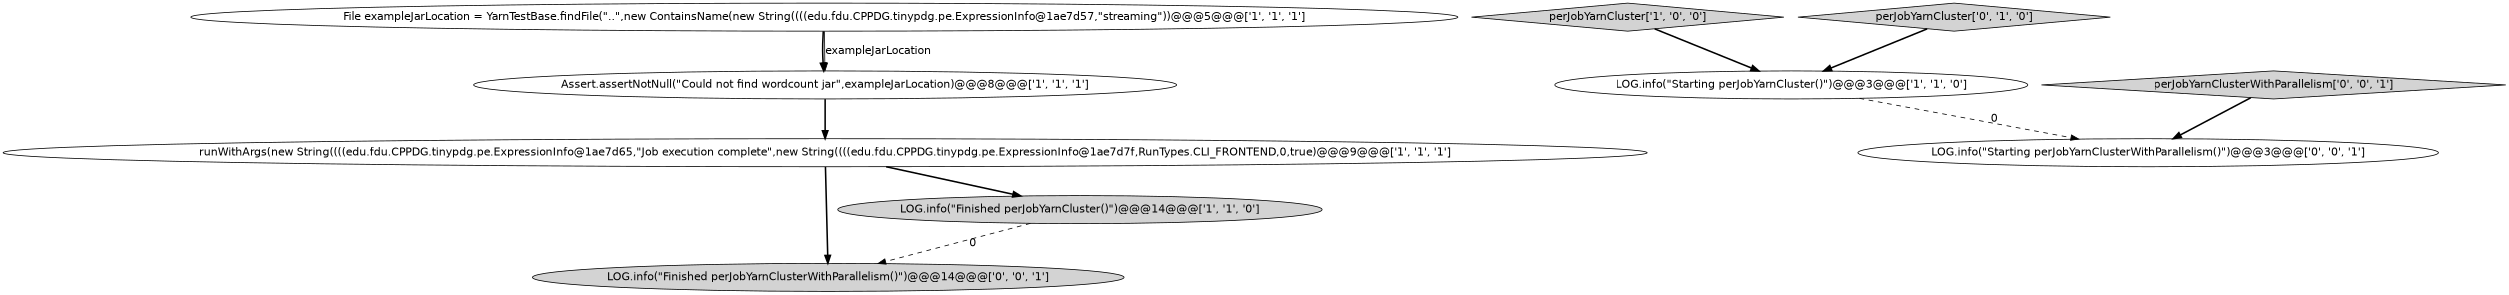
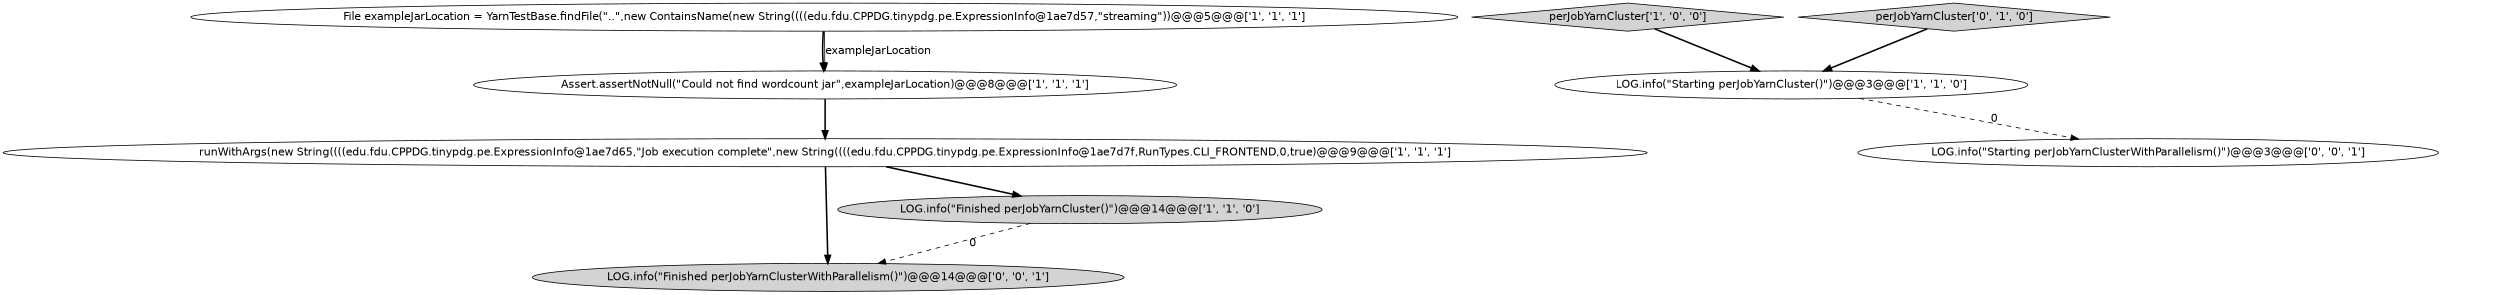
node "perJobYarnClusterWithParallelism['0', '0', '1']": removed
